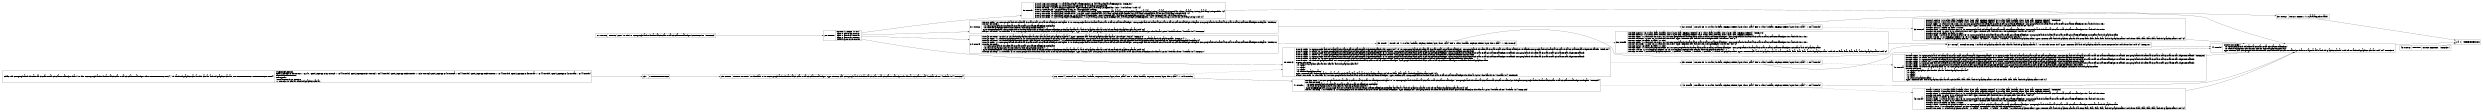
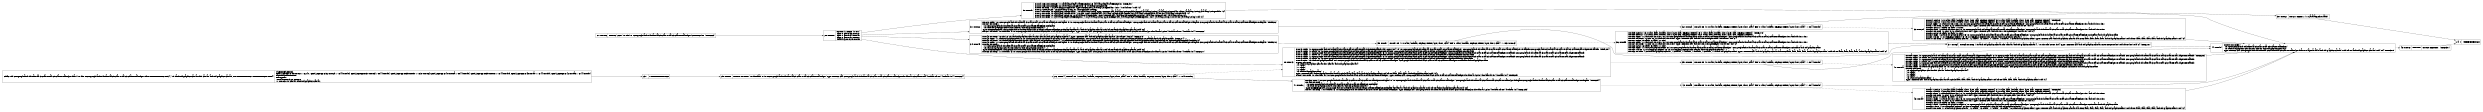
edge "44: 0x00bd" -> "24: ?": now "44: 0x00bd" -> "45: 0x00c0"
